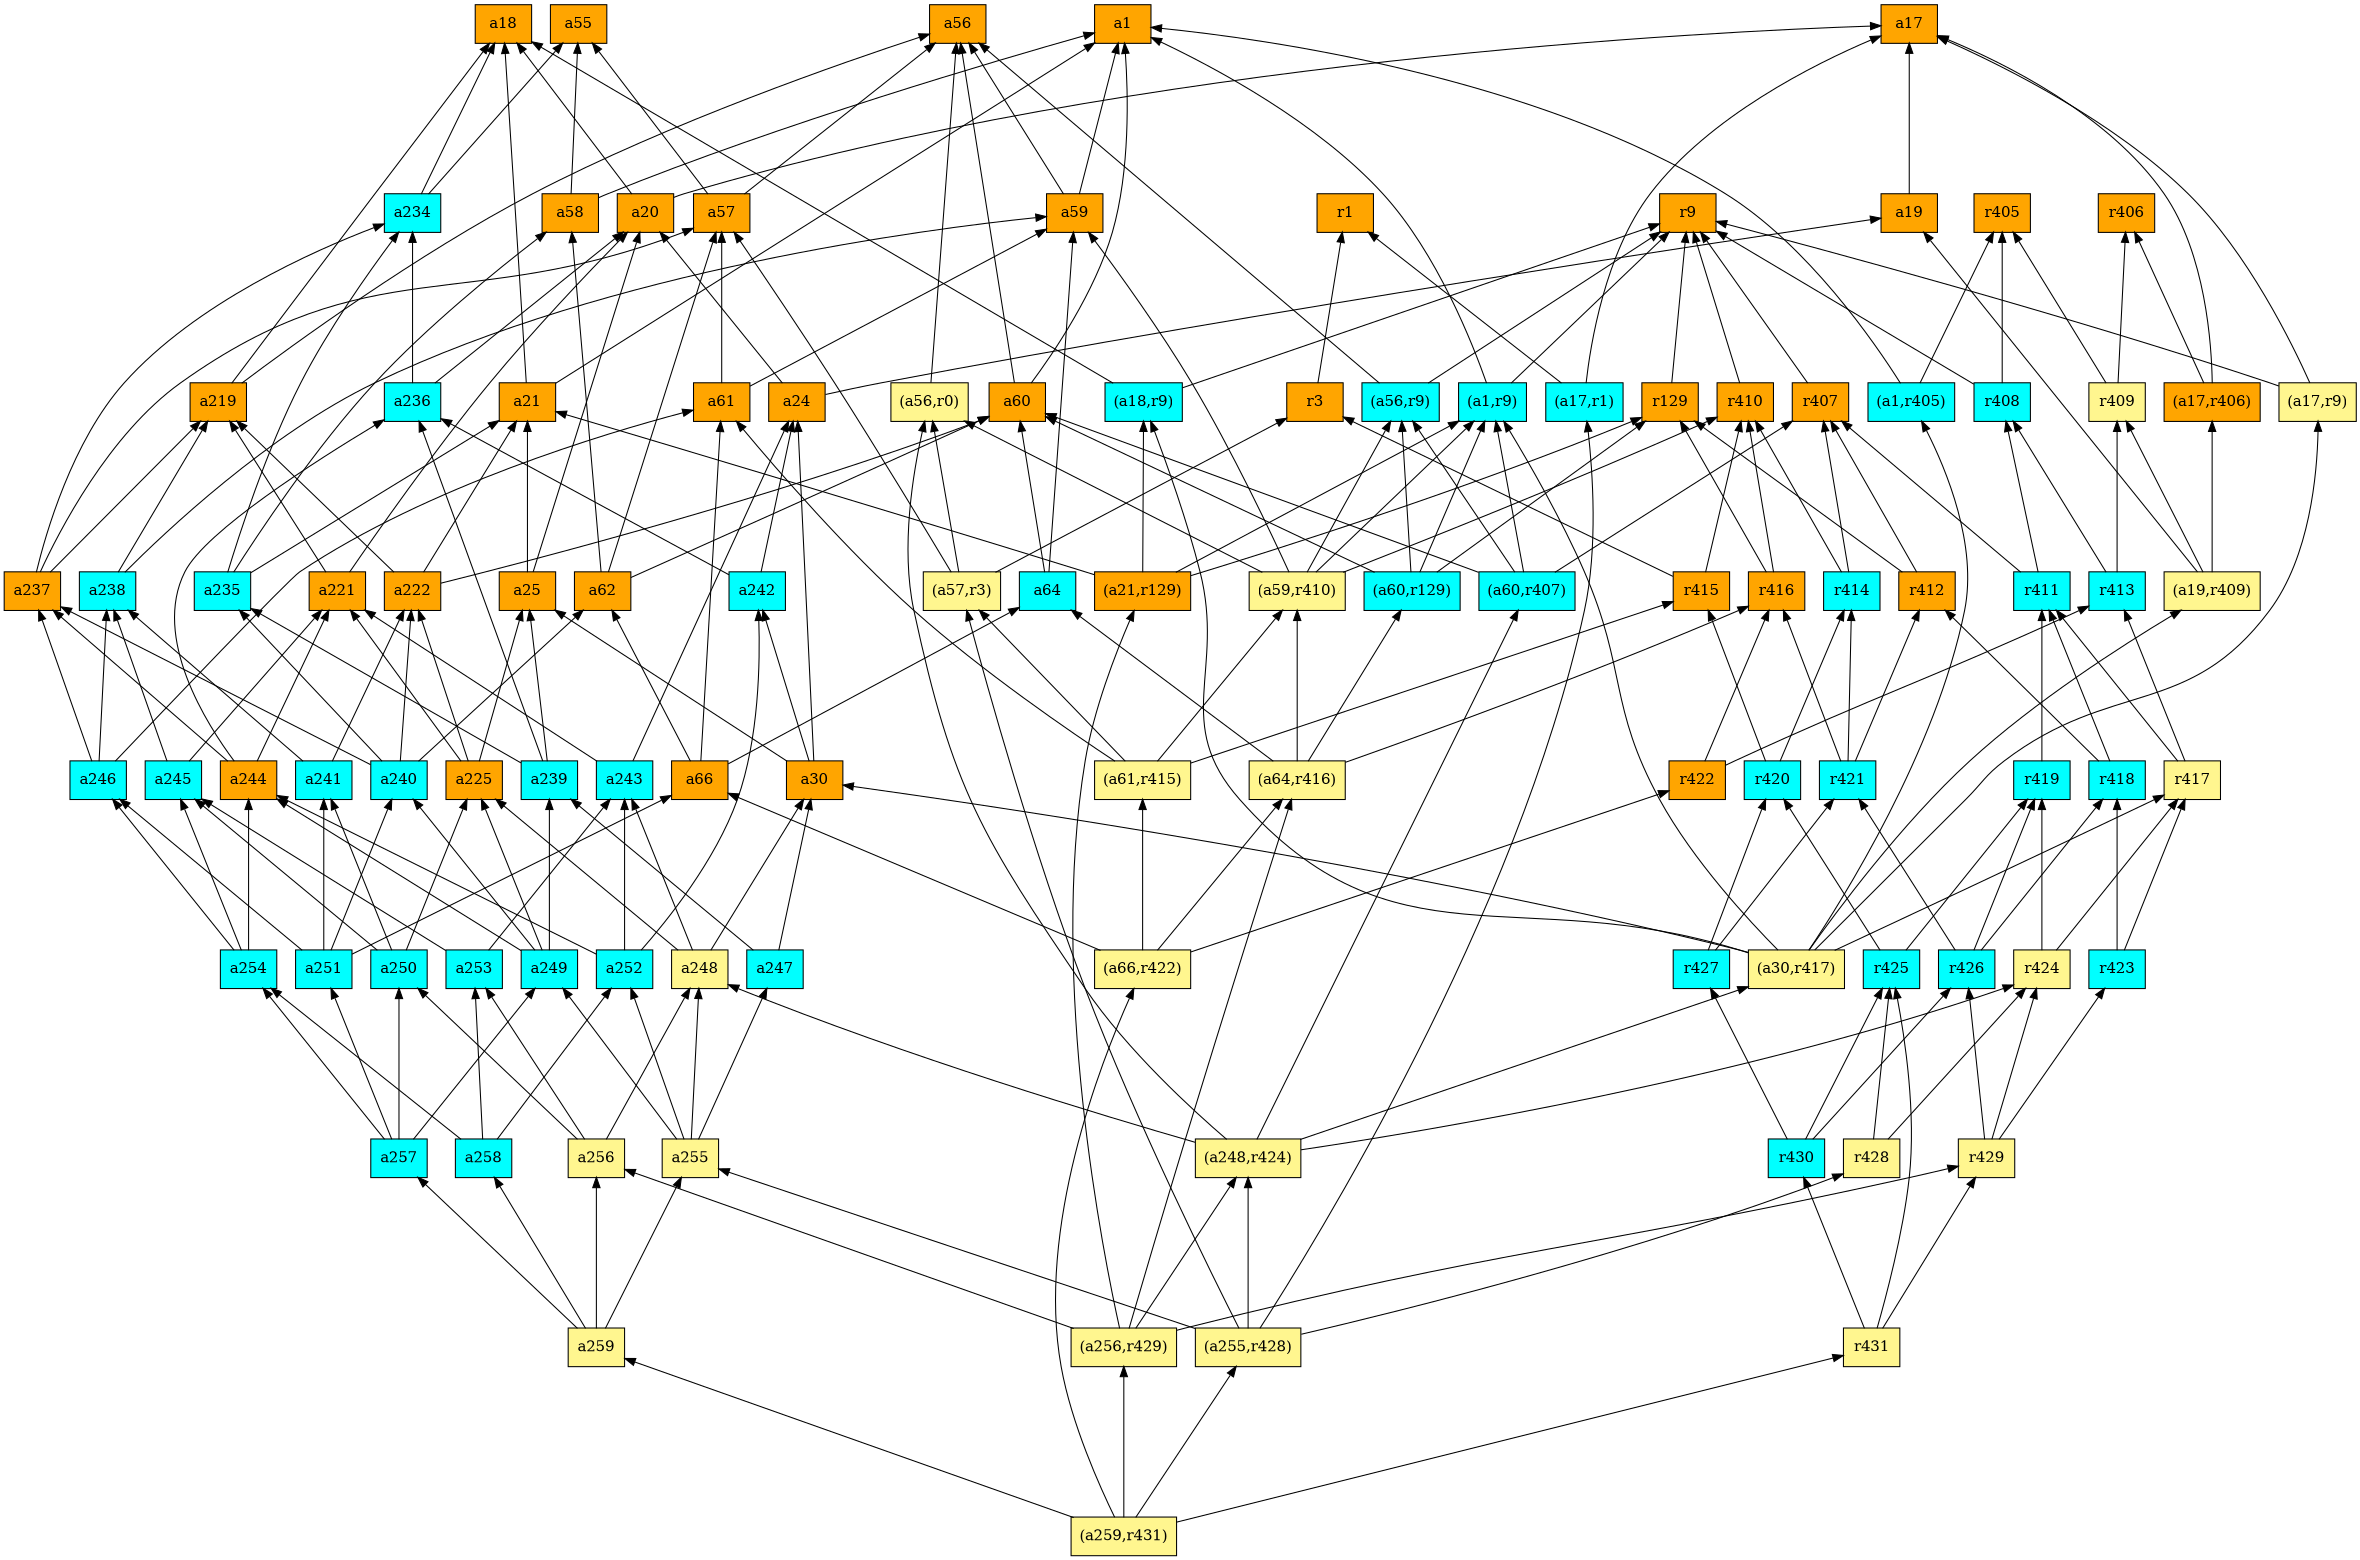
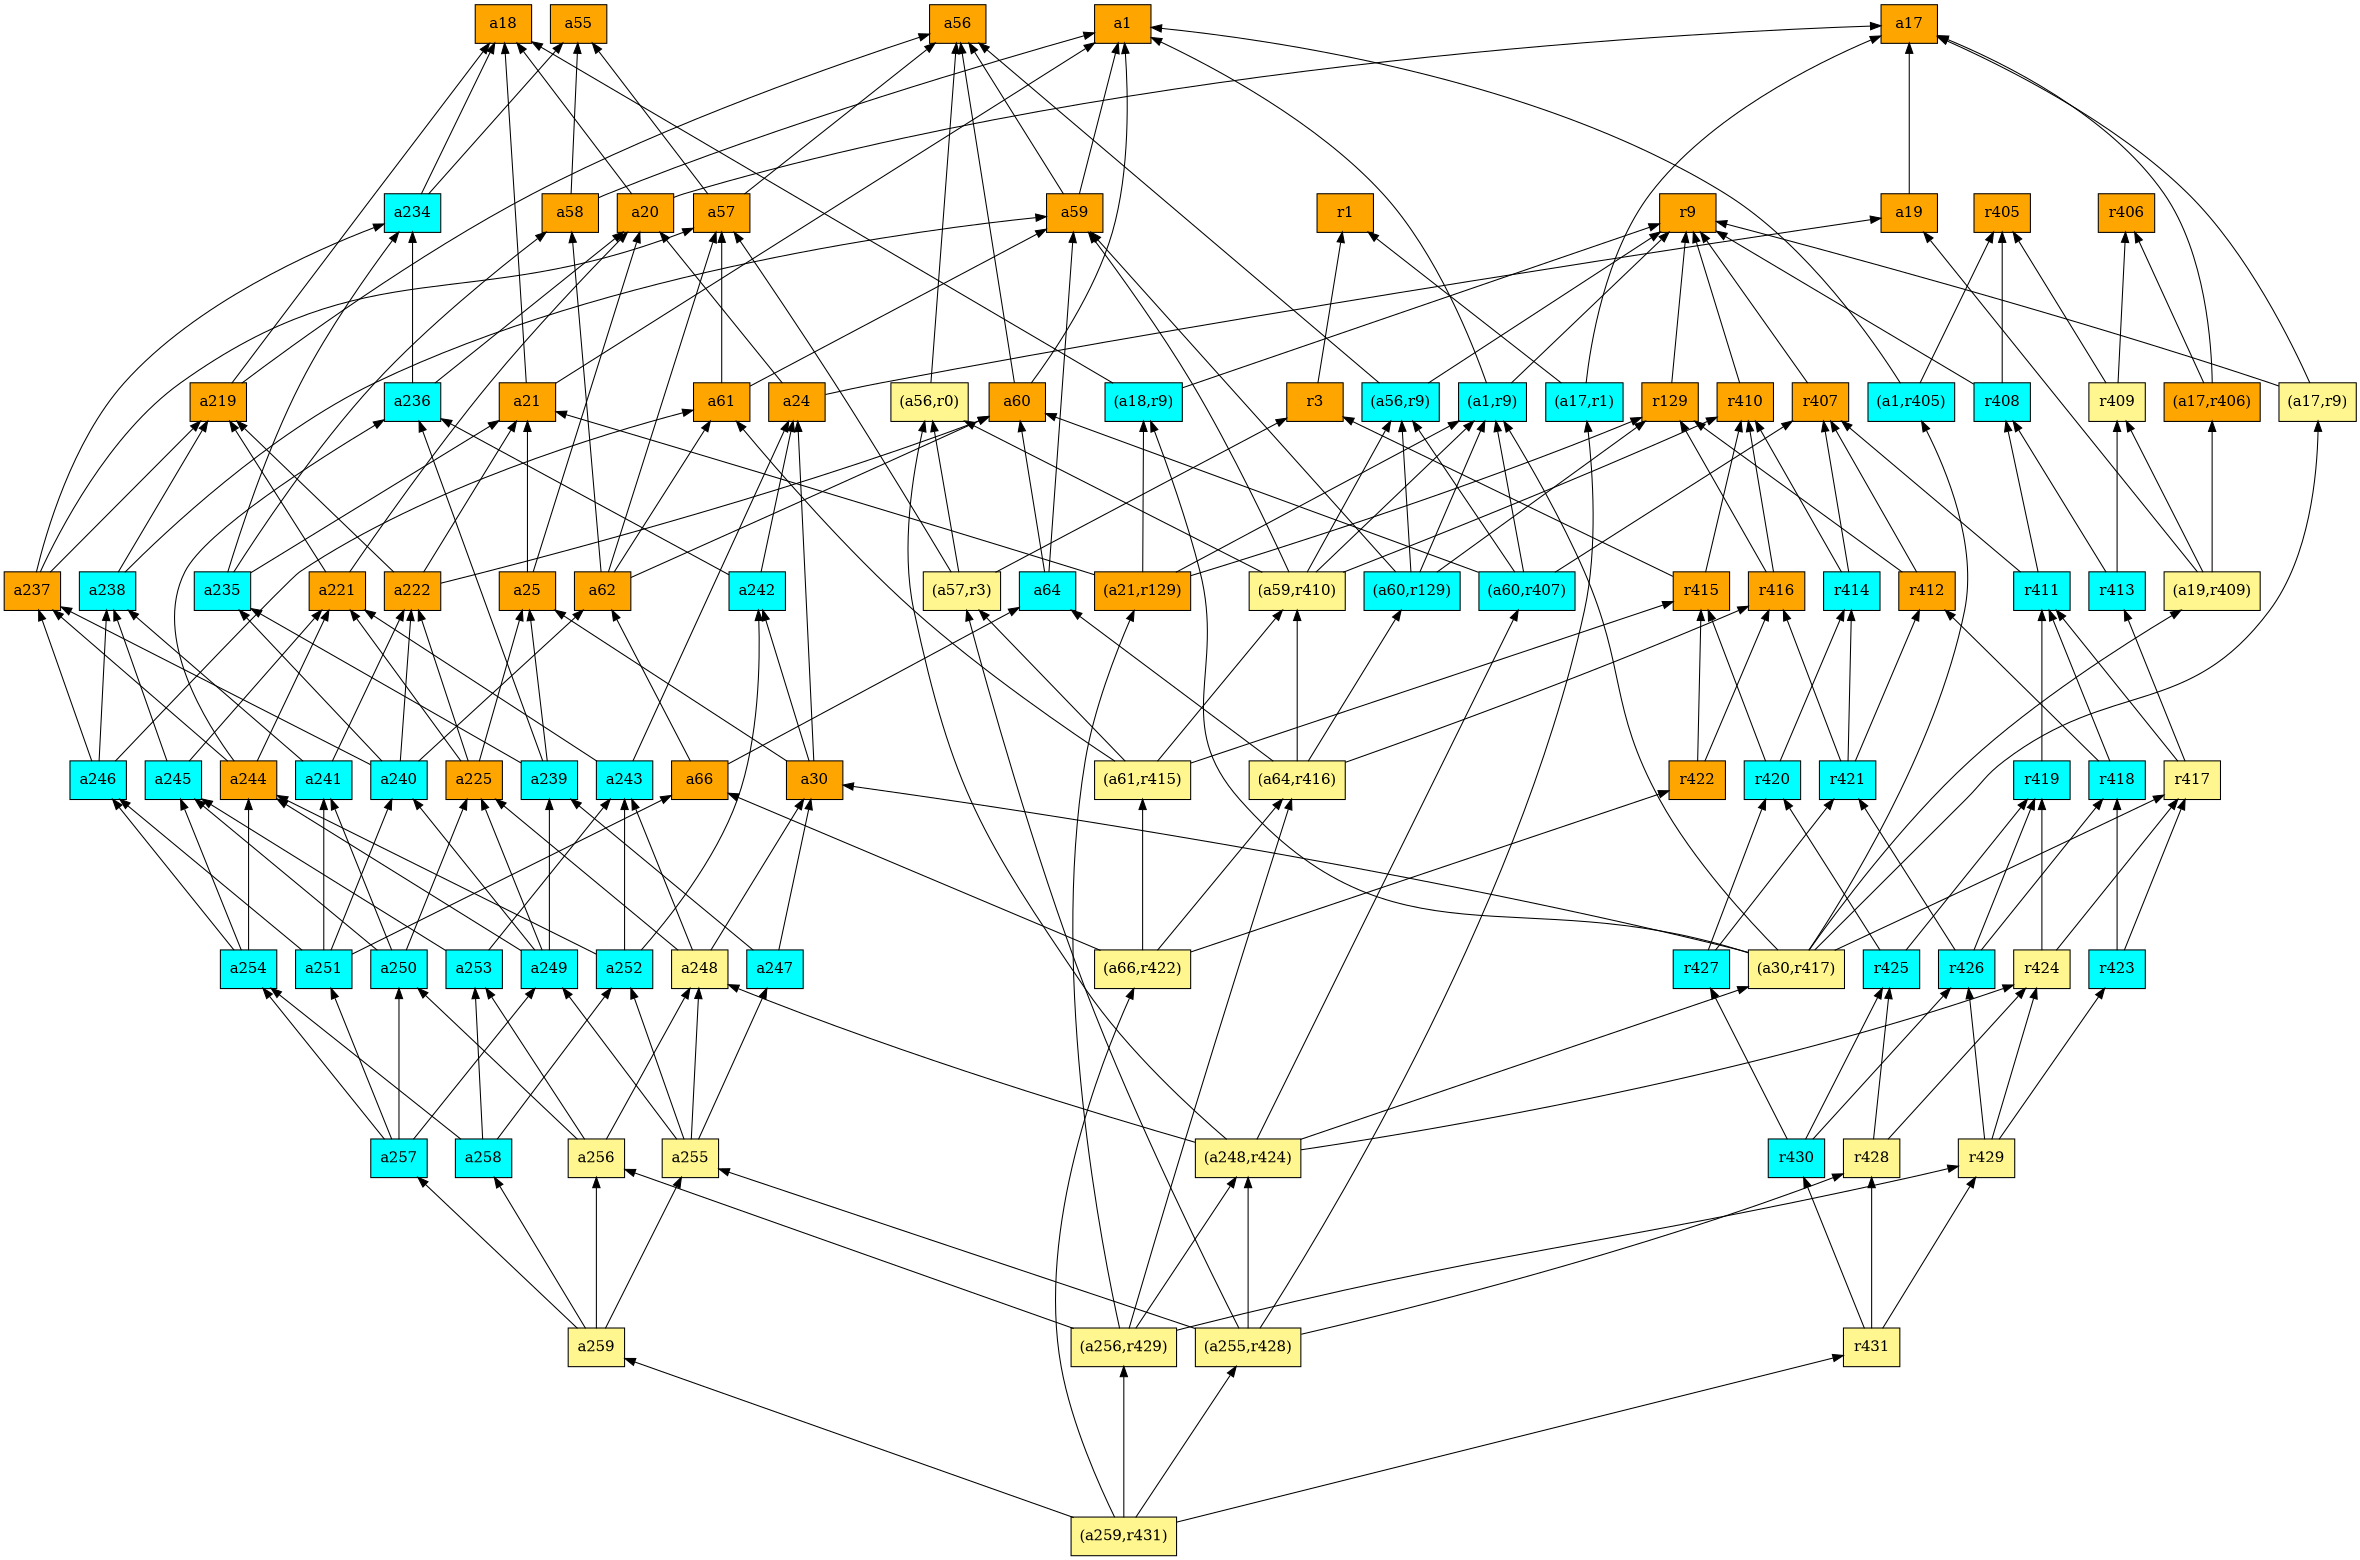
edge "(a60,r129)" -> "a60": now "(a60,r129)" -> "a59"
edge "a66" -> "a61": now "a62" -> "a61"
edge "r422" -> "r413": now "r422" -> "r415"
edge "r431" -> "r425": now "r431" -> "r428"
